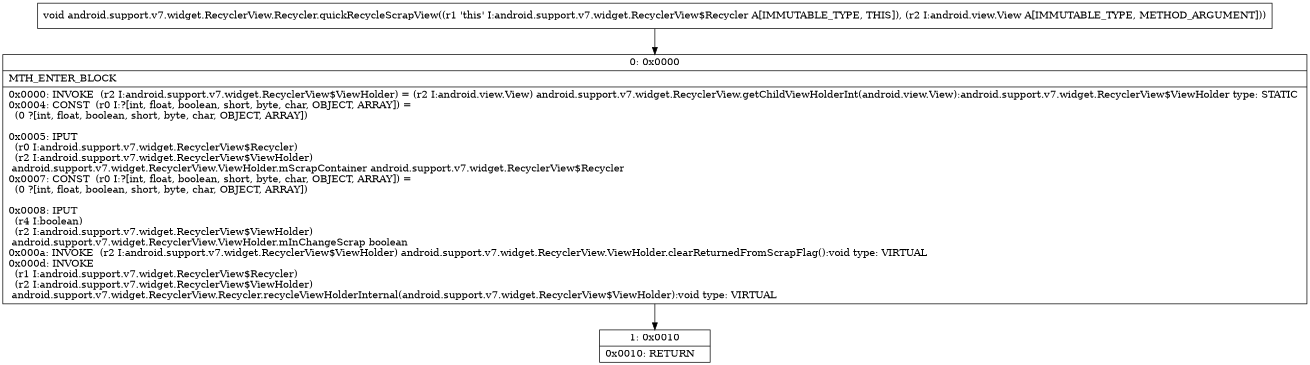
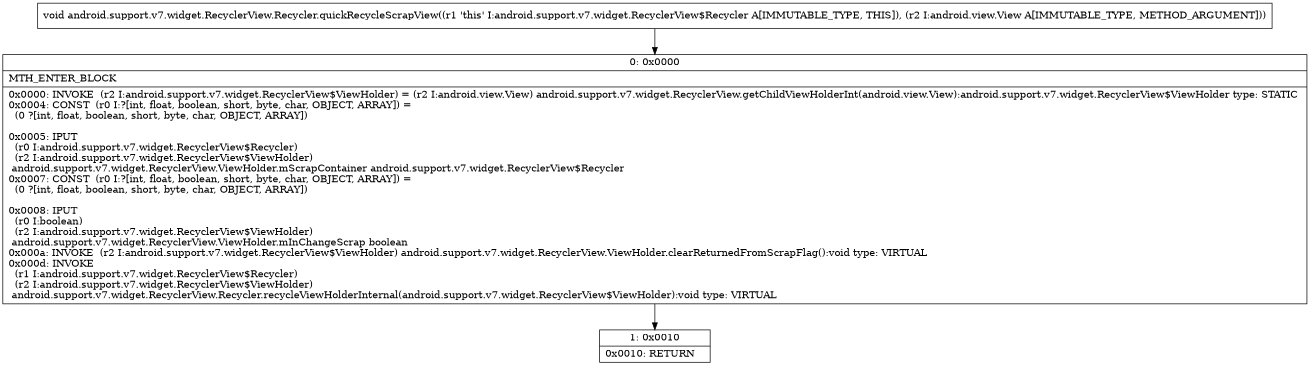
node "0: 0x0000": text "(r4 I:boolean)" -> "(r0 I:boolean)"
